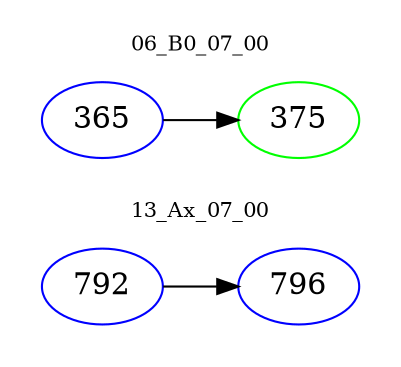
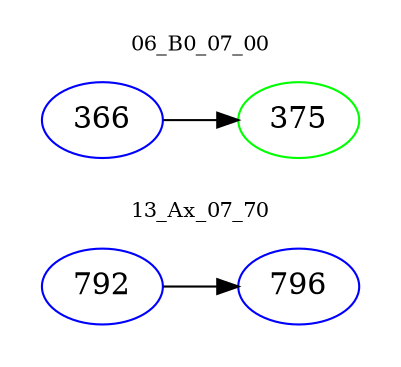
node "365": label "365" -> "366"
cluster "13_Ax_07_00": label "13_Ax_07_00" -> "13_Ax_07_70"
